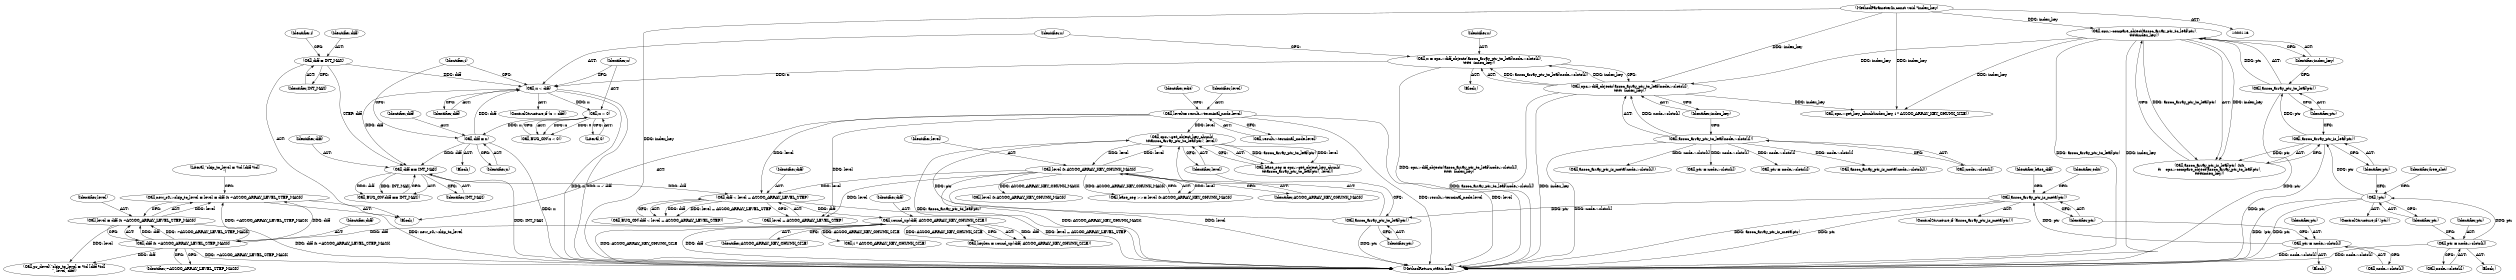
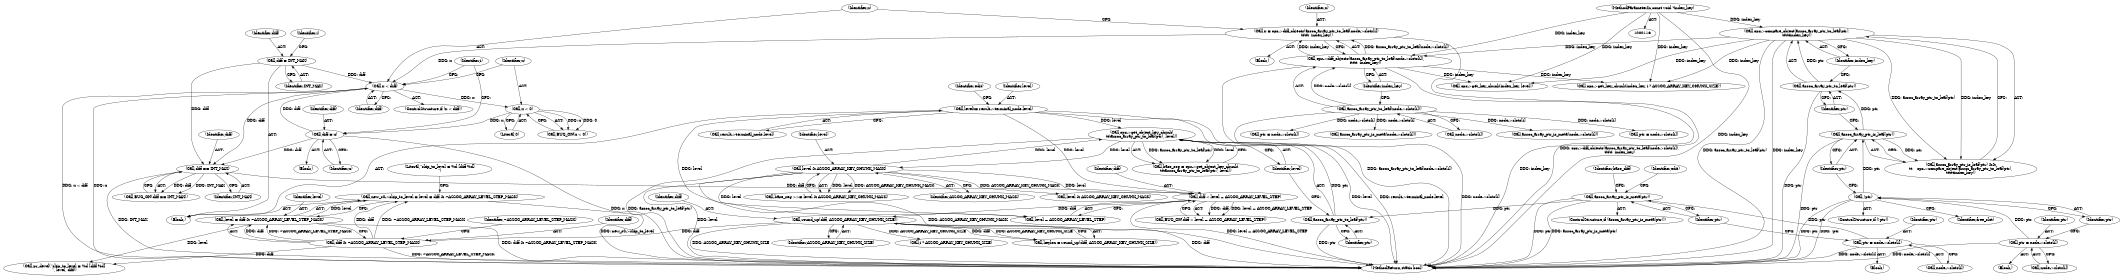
node "(Call,ops->get_key_chunk(index_key, level))": added
edge "(Call,diff = INT_MAX)" -> "(Call,diff == INT_MAX)": label "STEP: diff" -> "DDG: diff"
edge "(Identifier,free_slot)" -> "(Call,!ptr)": reversed
edge "(Call,diff & ~ASSOC_ARRAY_LEVEL_STEP_MASK)" -> "(Identifier,~ASSOC_ARRAY_LEVEL_STEP_MASK)": removed, label "CFG:"
